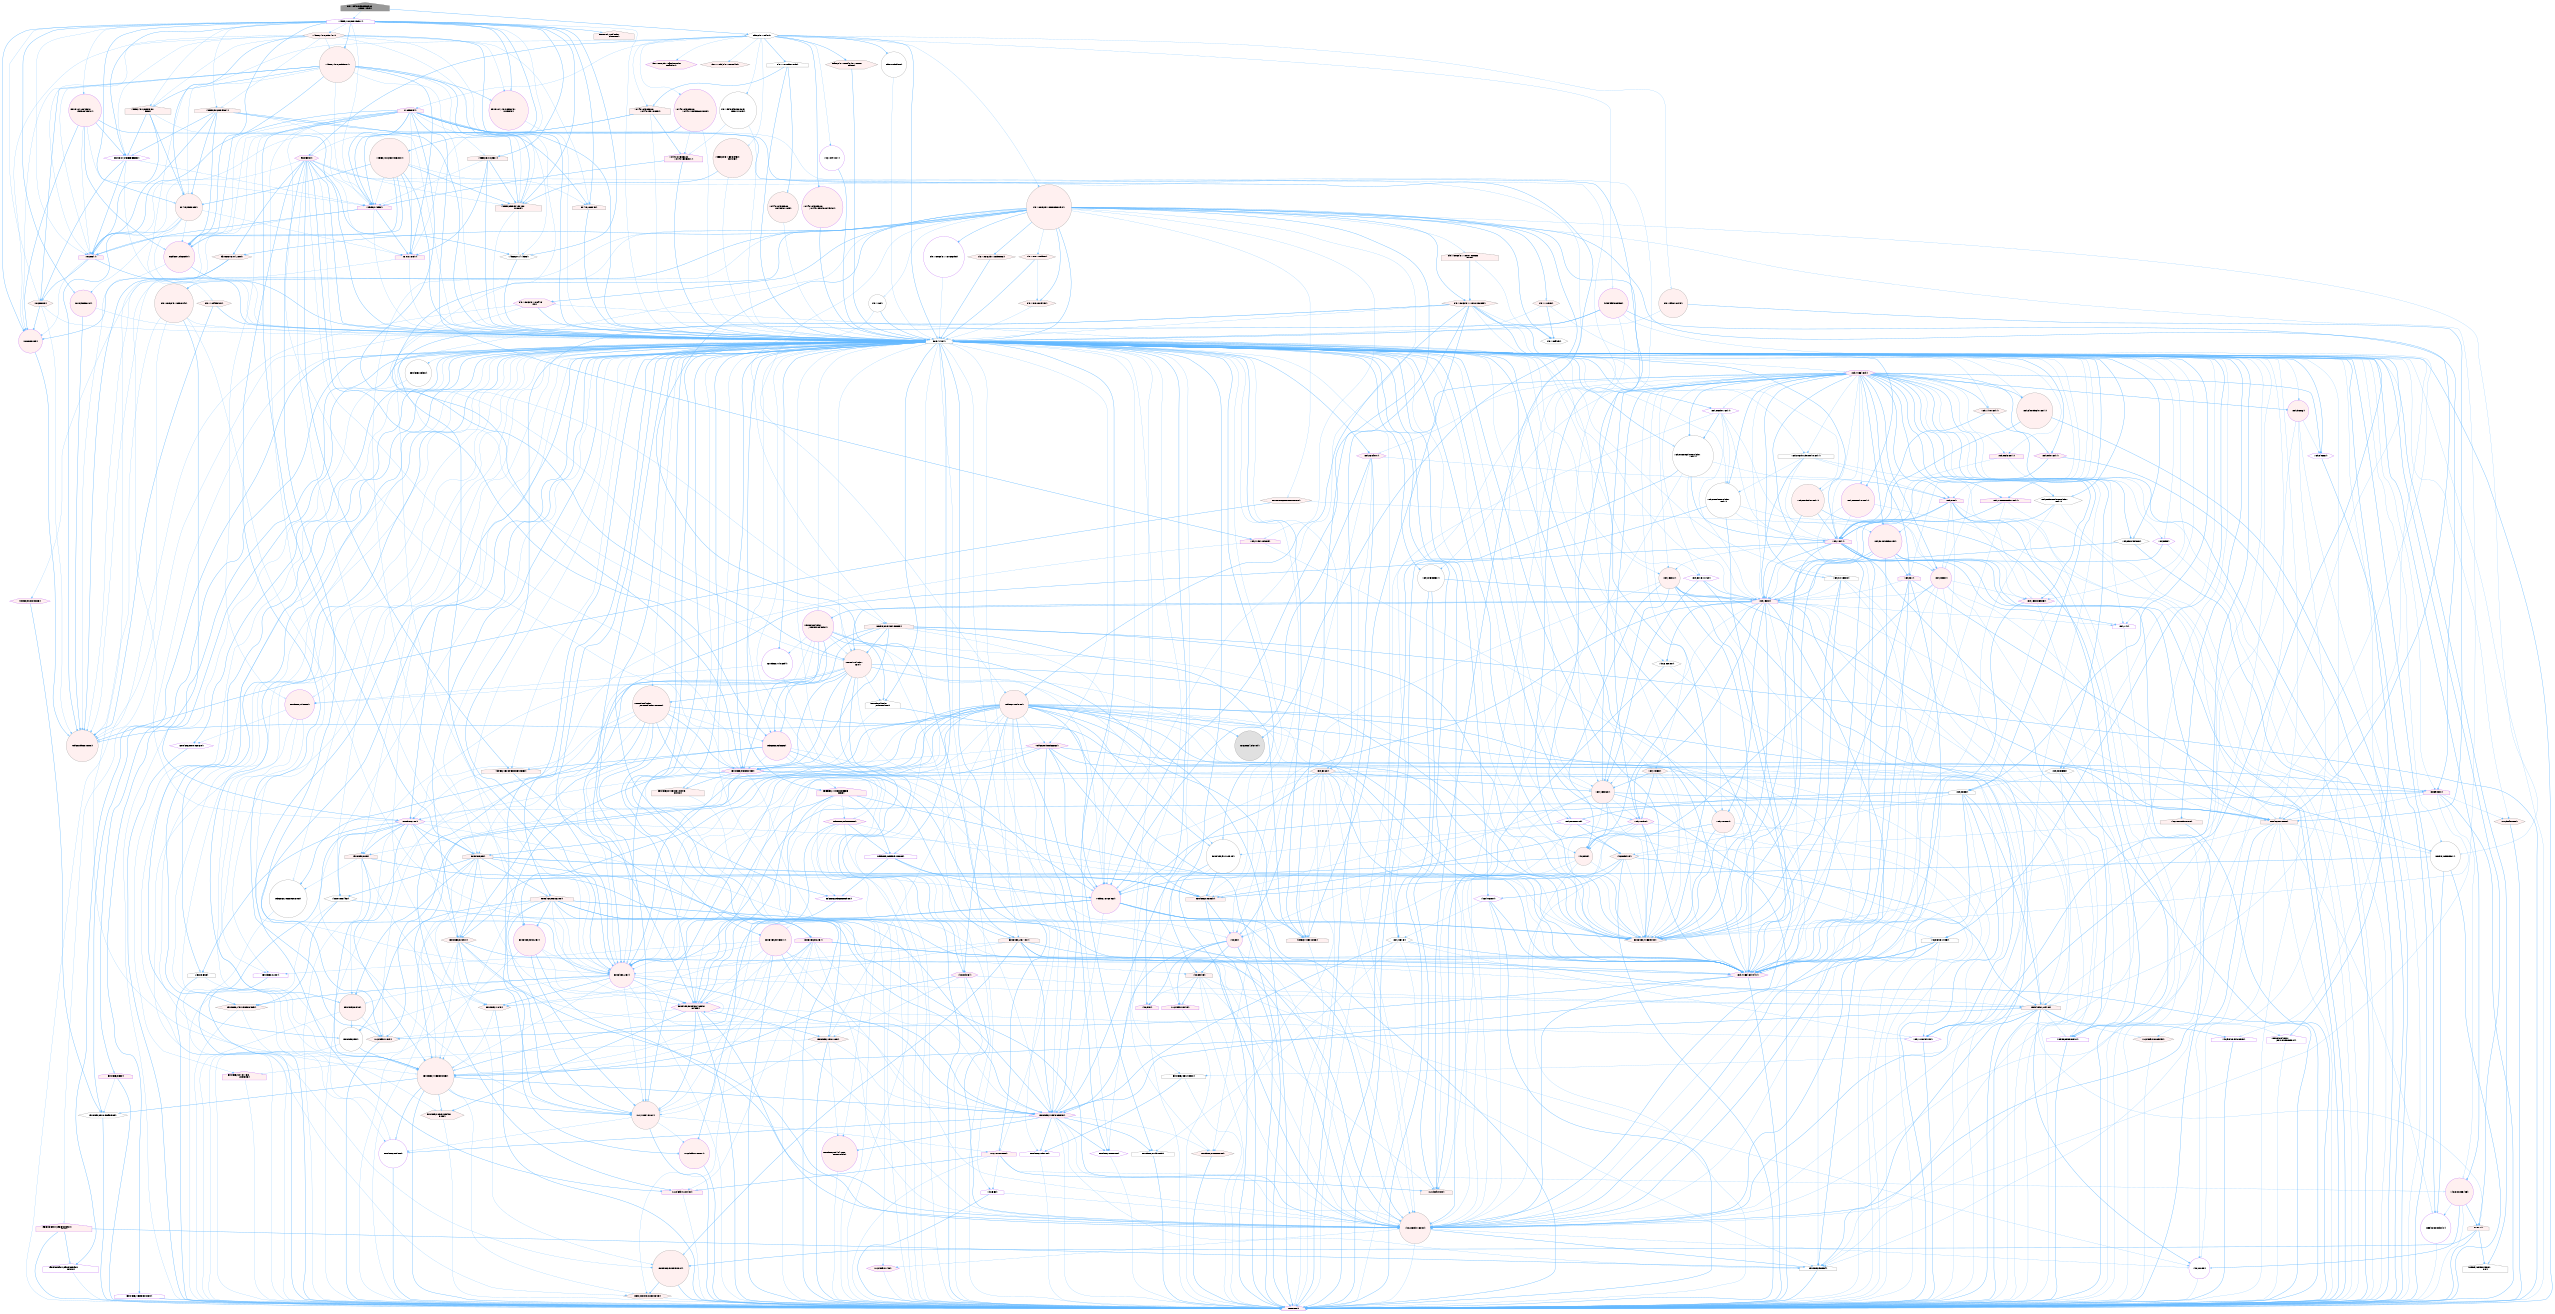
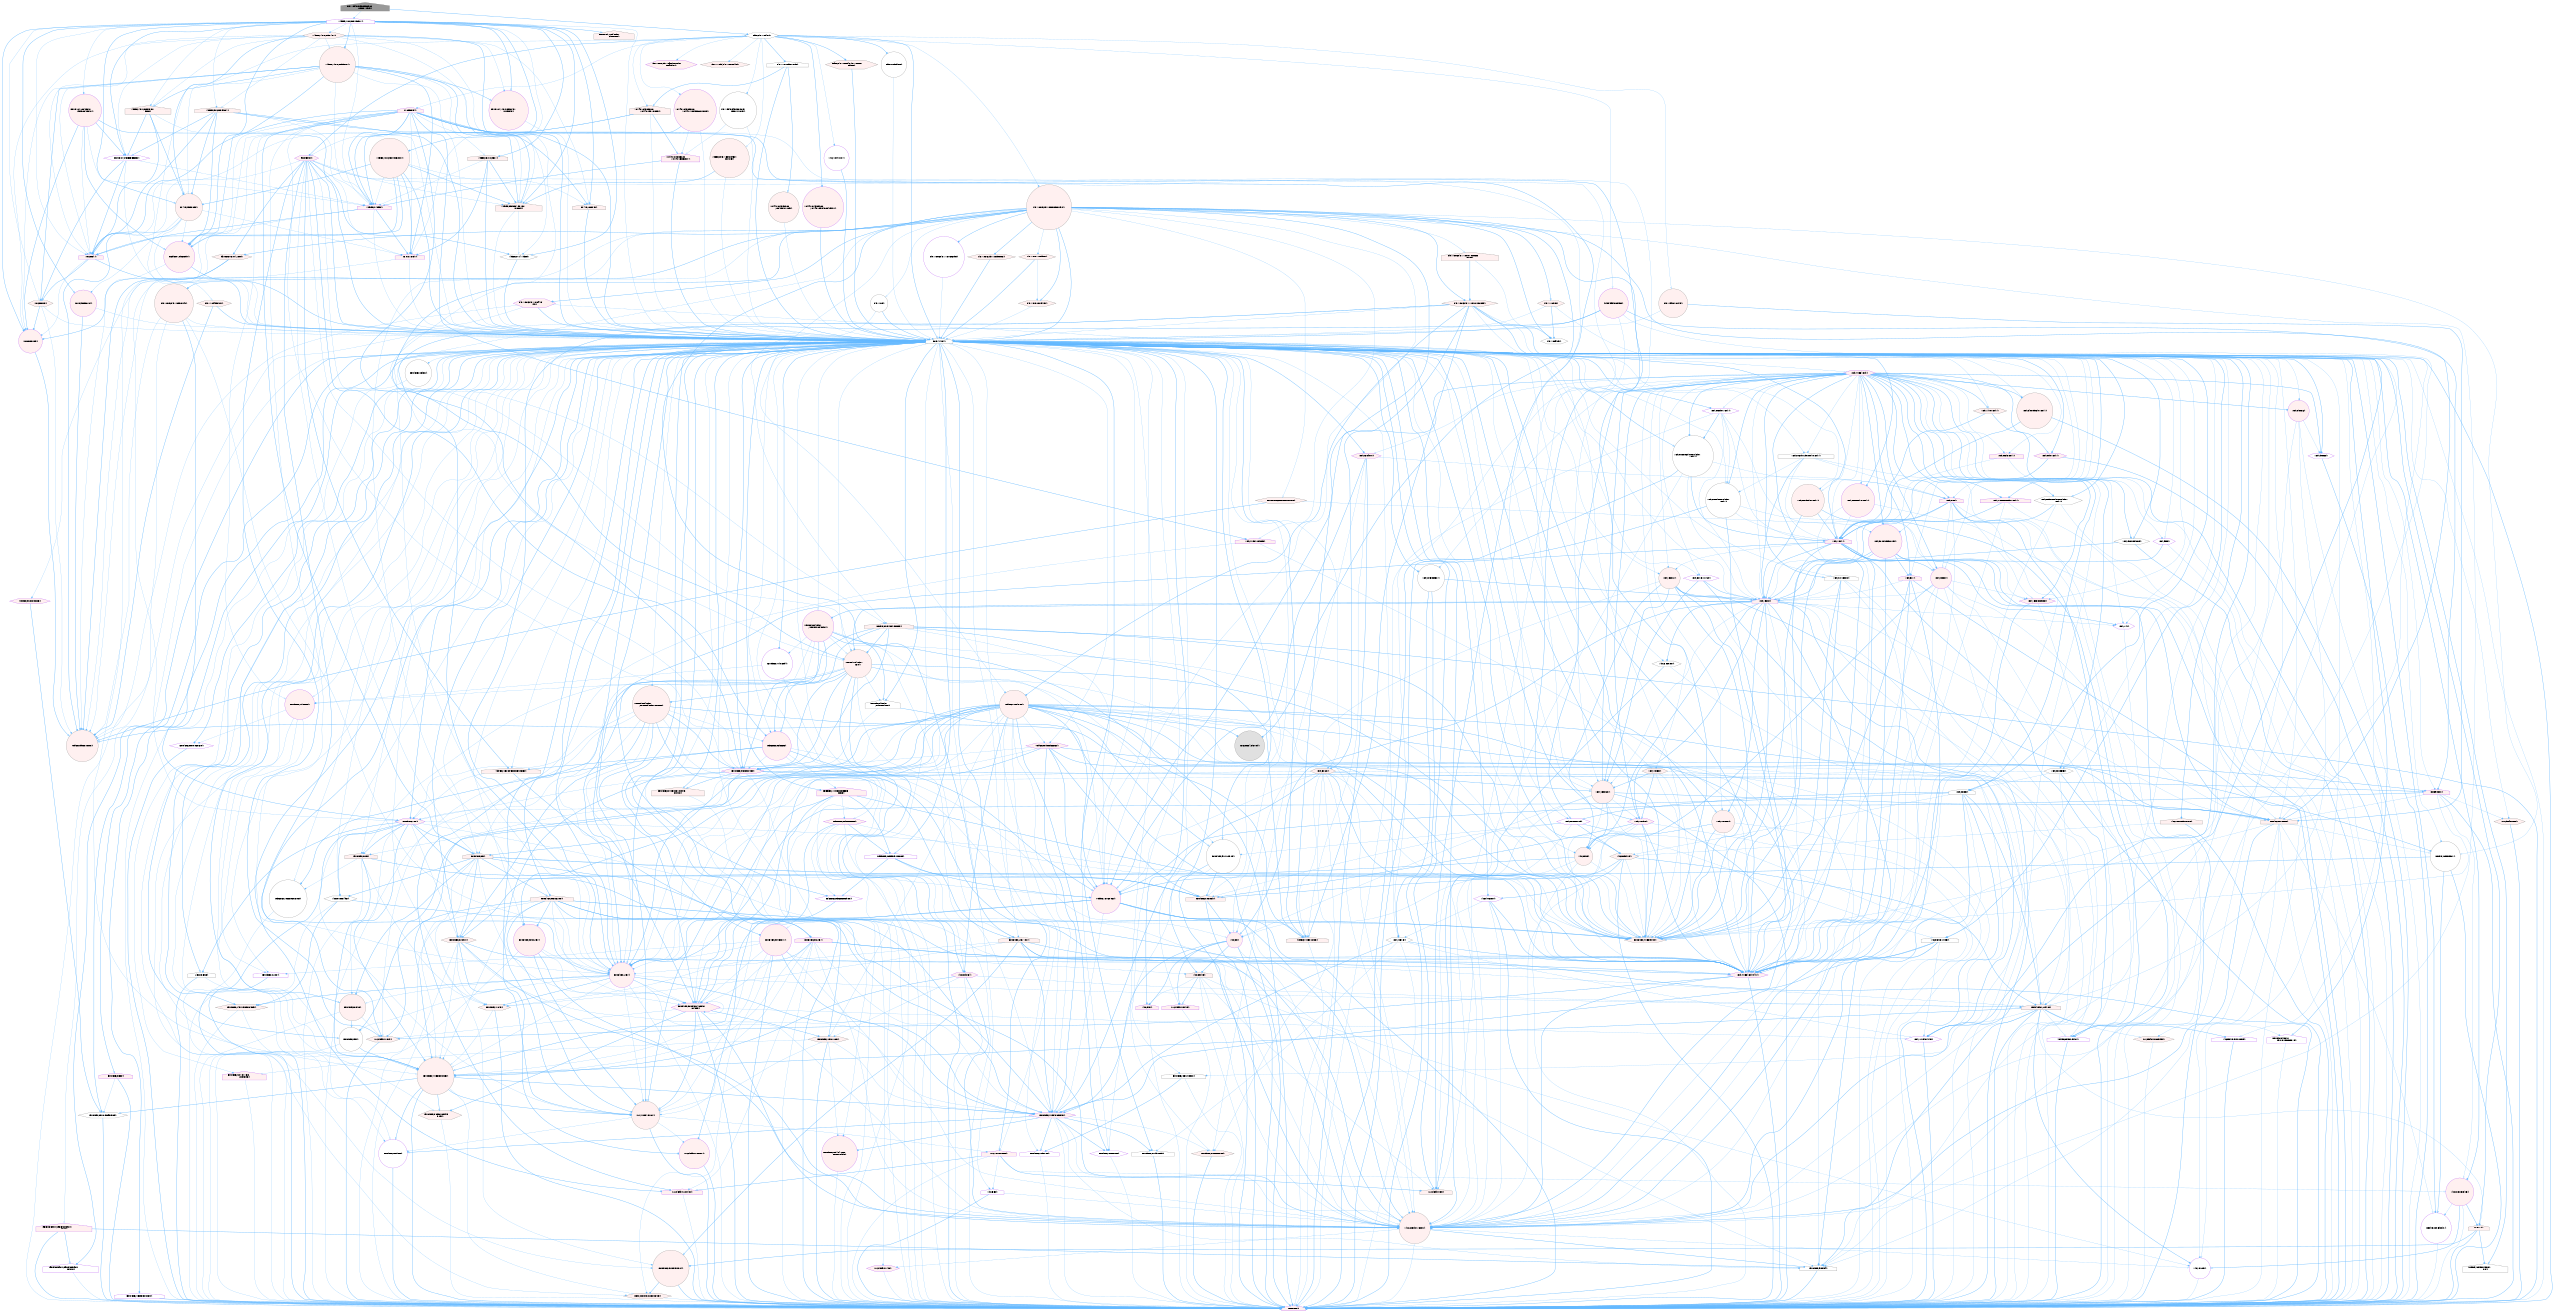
node "Math/Axis.h": shape house -> hexagon
